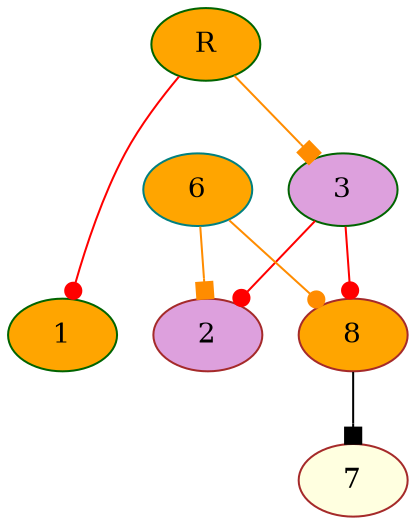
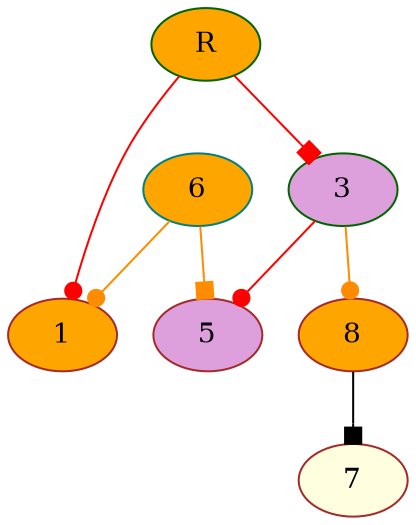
edge "R" -> "3": color darkorange -> red
edge "6" -> "8": now "6" -> "1"
edge "3" -> "8": color red -> darkorange
node "1": color darkgreen -> brown
node "2": label "2" -> "5"
